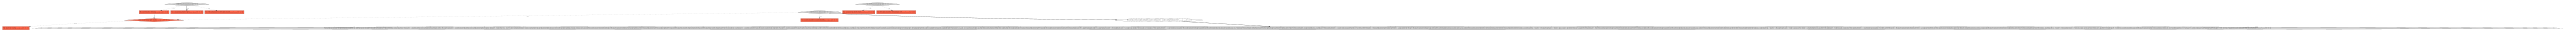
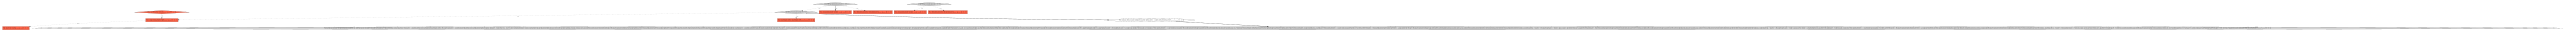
edge "handleTemplateStatusResponse['0', '1', '0']" -> "final VMTemplateVO template@@@2@@@['1', '1', '0']": now "handleTemplateStatusResponse['0', '1', '0']" -> "handleVolumeStatusResponse['0', '0', '1']"
node "final VMTemplateVO template@@@2@@@['1', '1', '0']": shape box -> diamond
node "final UploadStatusAnswer answer@@@2@@@['0', '0', '1']": shape diamond -> box
